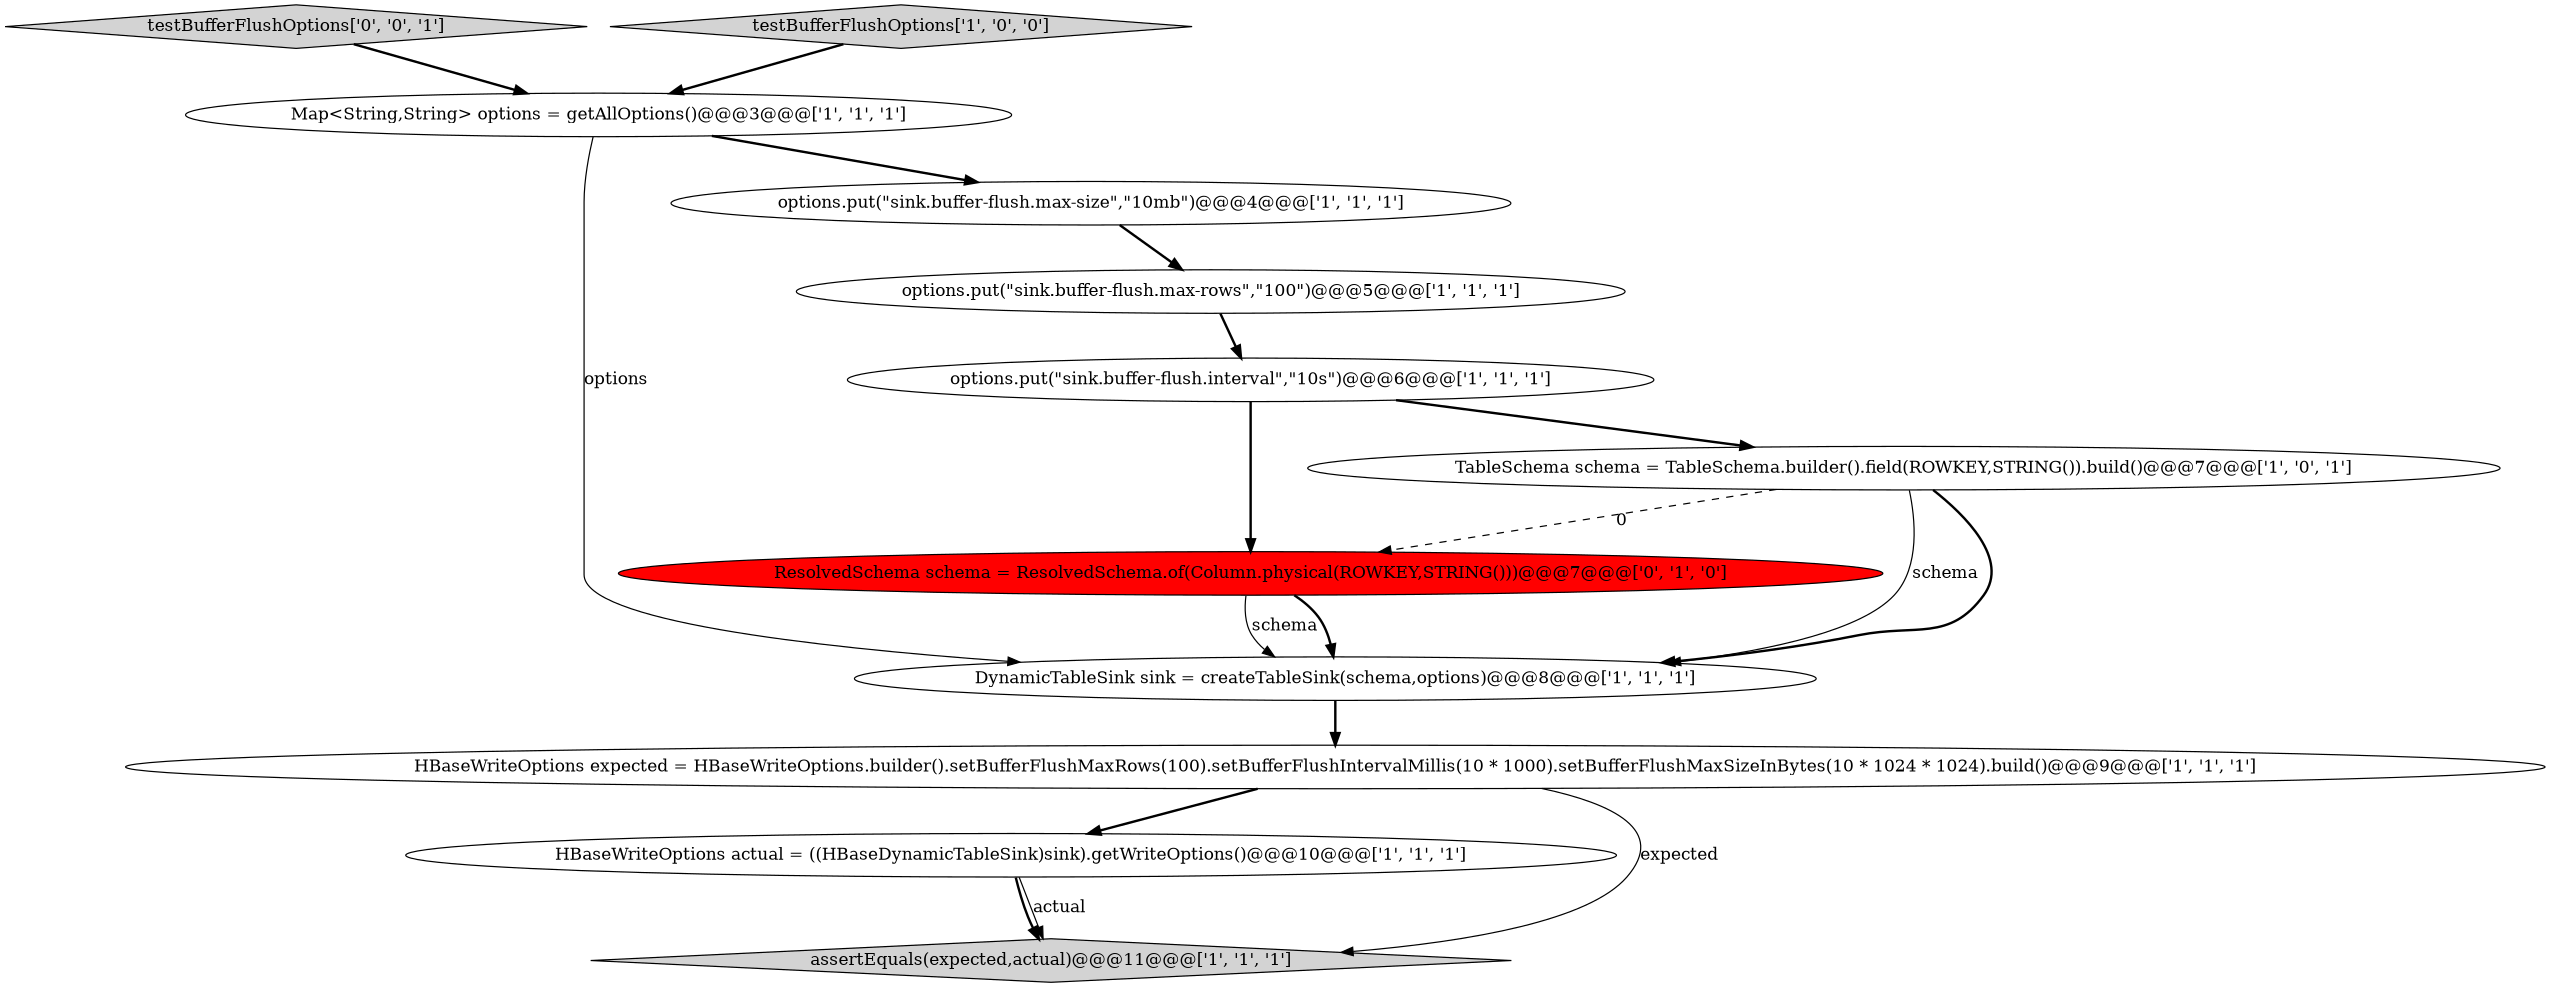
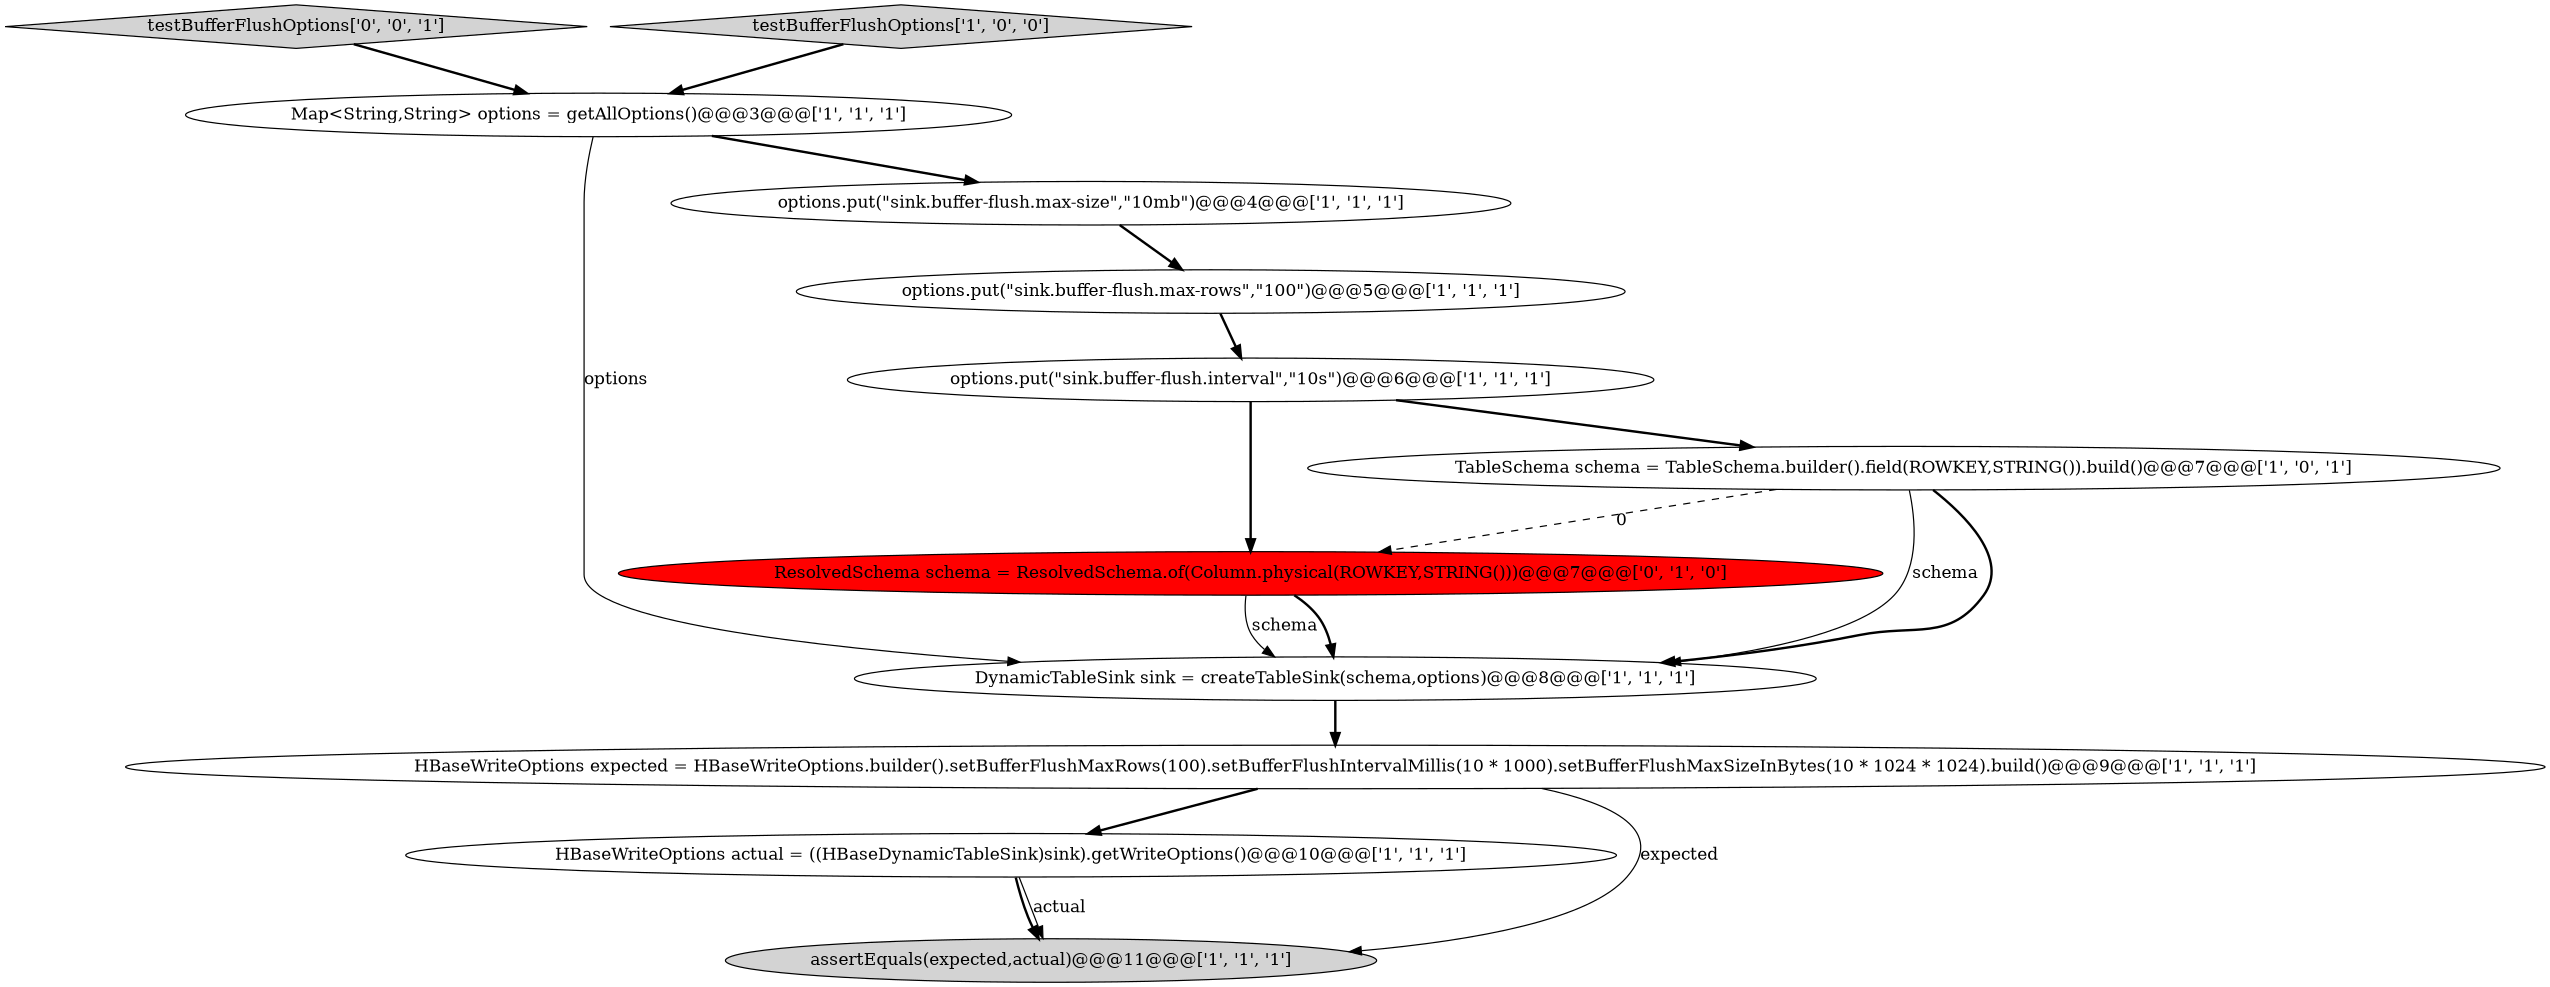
node "assertEquals(expected,actual)@@@11@@@['1', '1', '1']": shape diamond -> ellipse
